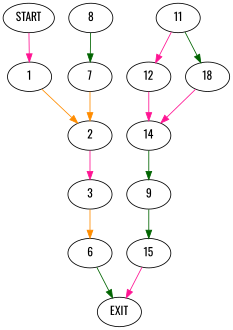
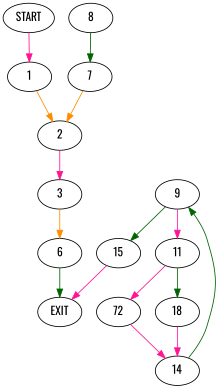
node "12": label "12" -> "72"
edge "9" -> "11": added
